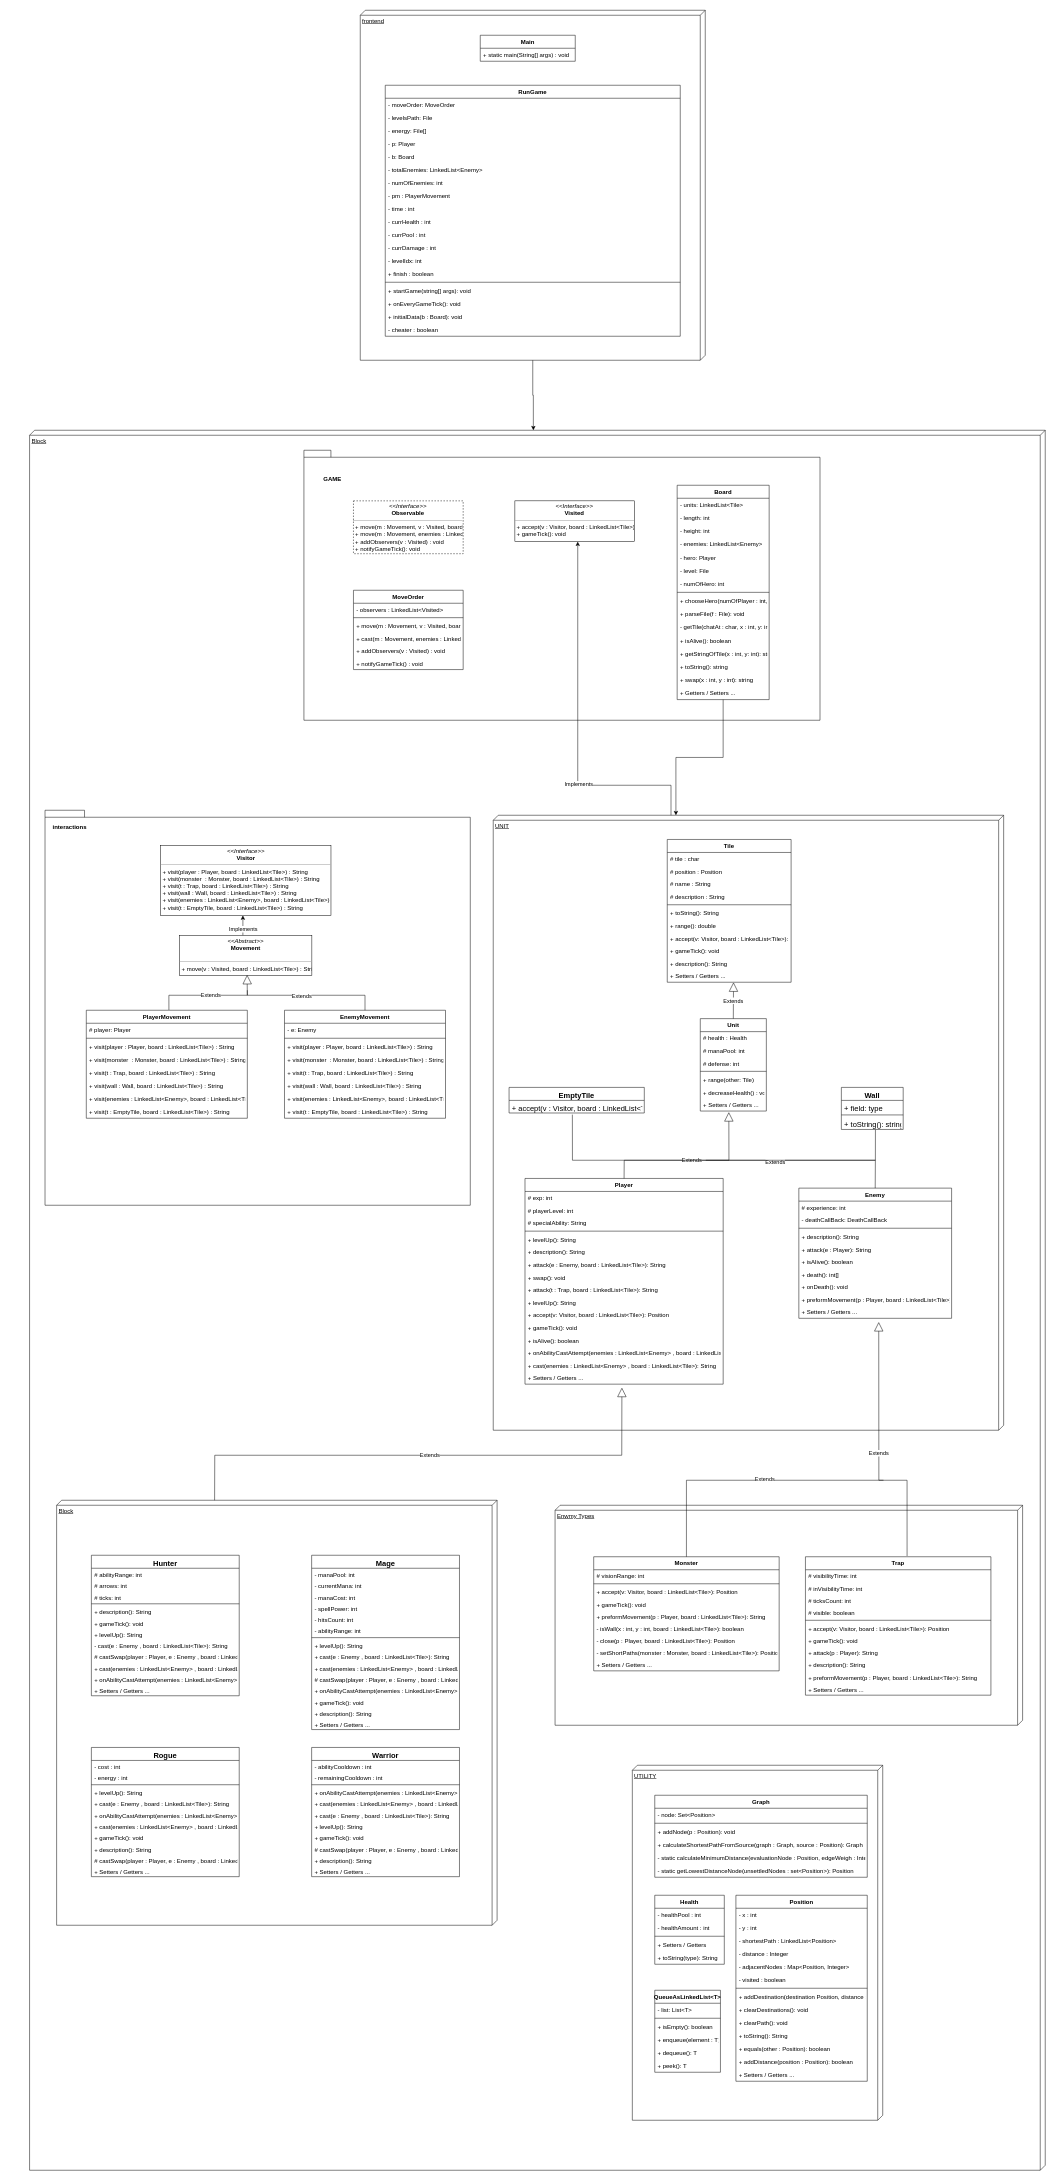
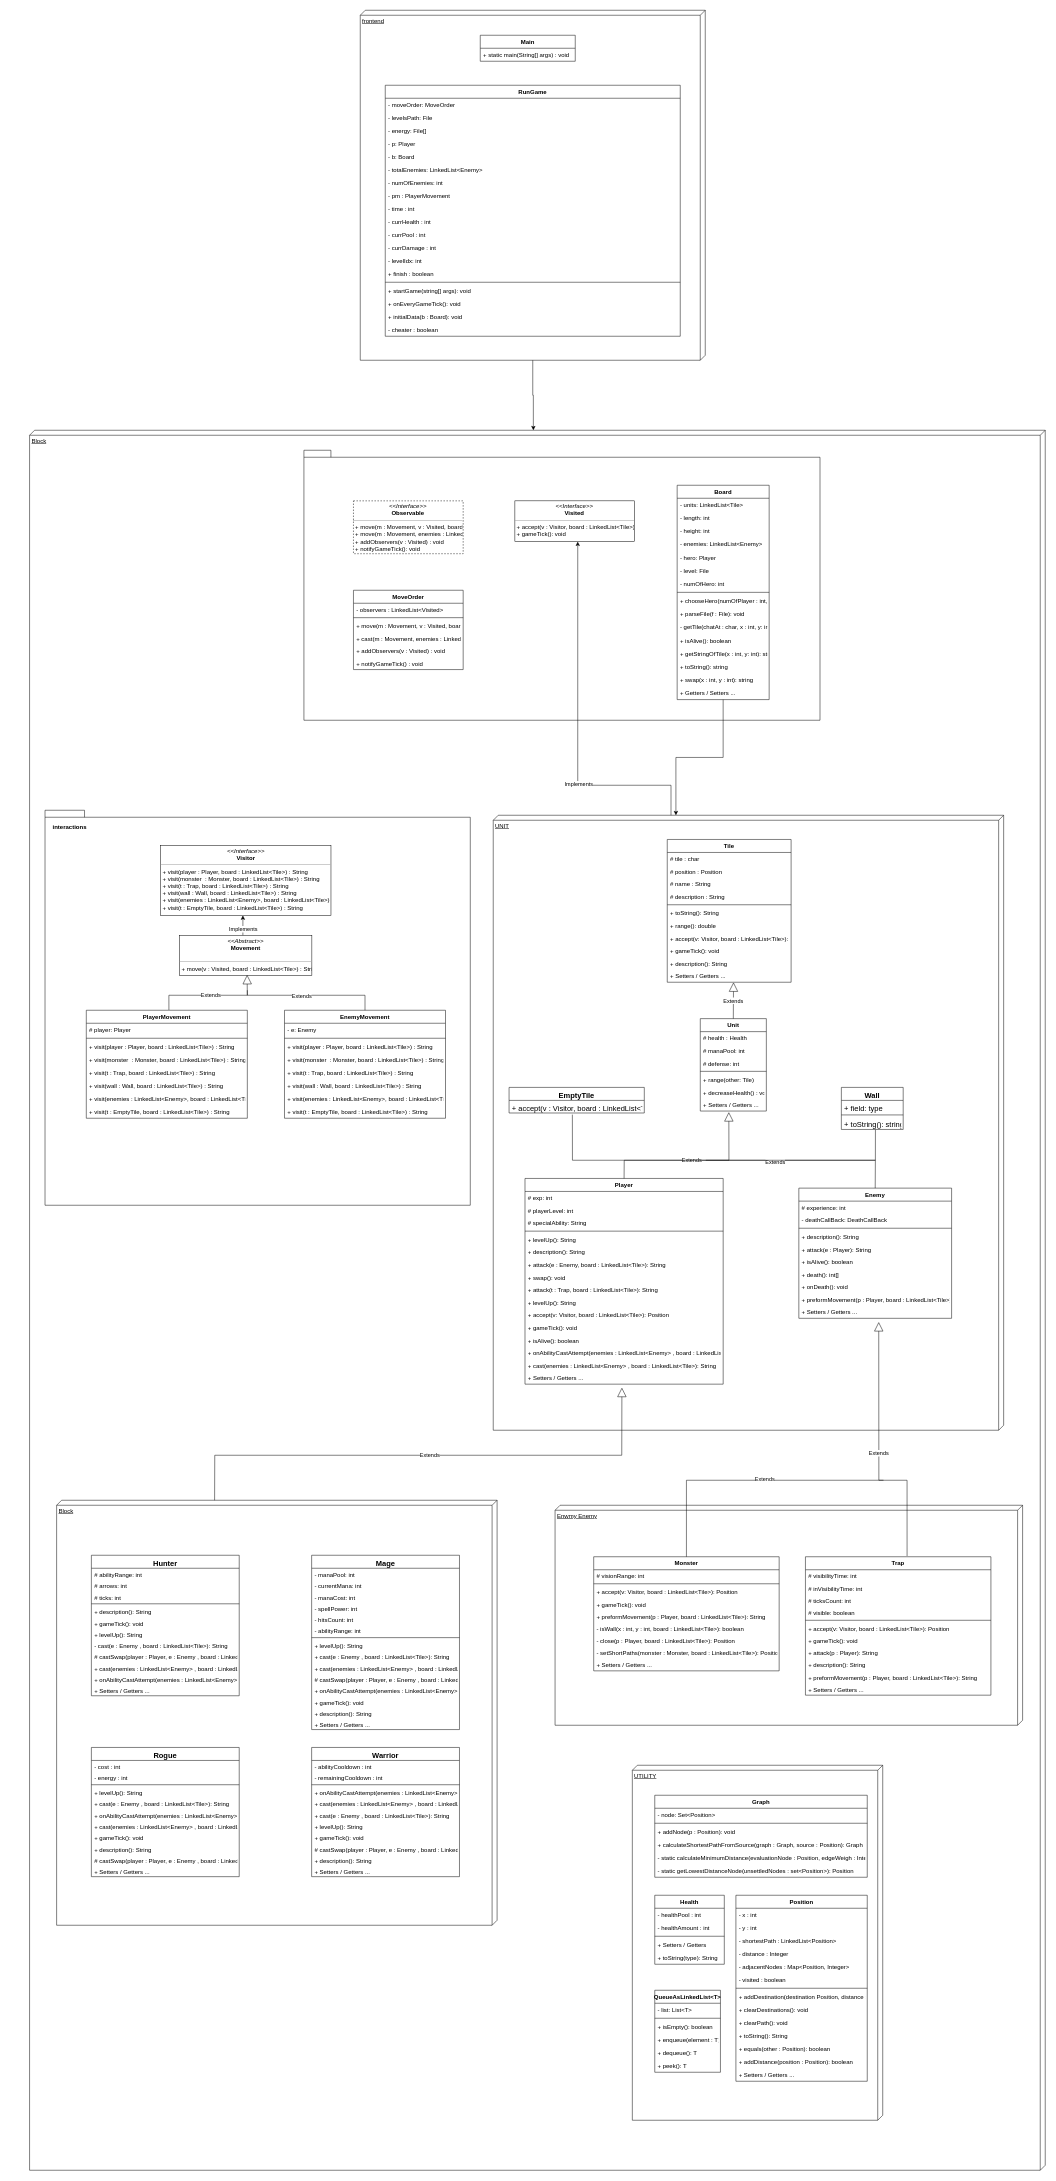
node "GAME": removed
node "Enwmy Types": label "Enwmy Types" -> "Enwmy Enemy"
